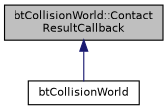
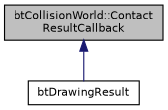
node "btCollisionWorld": label "btCollisionWorld" -> "btDrawingResult"
